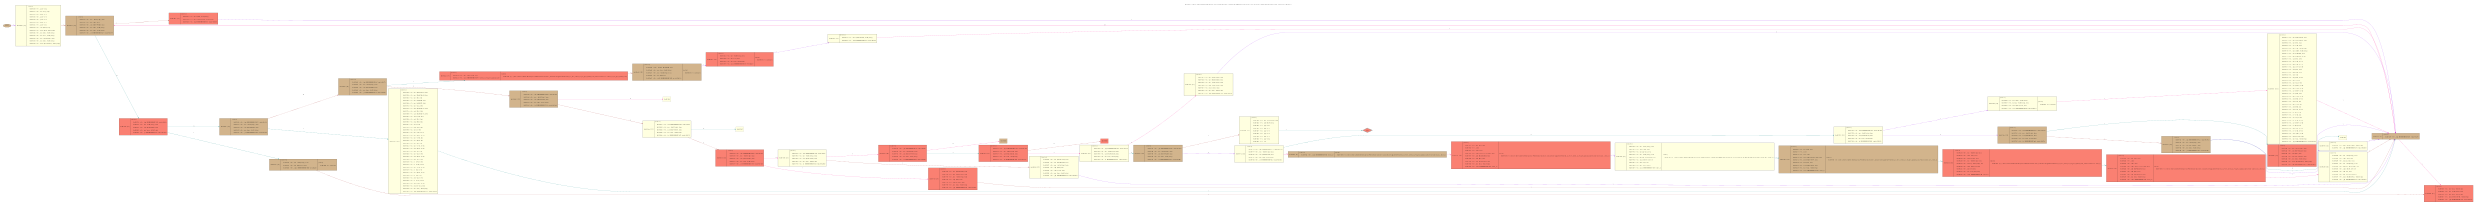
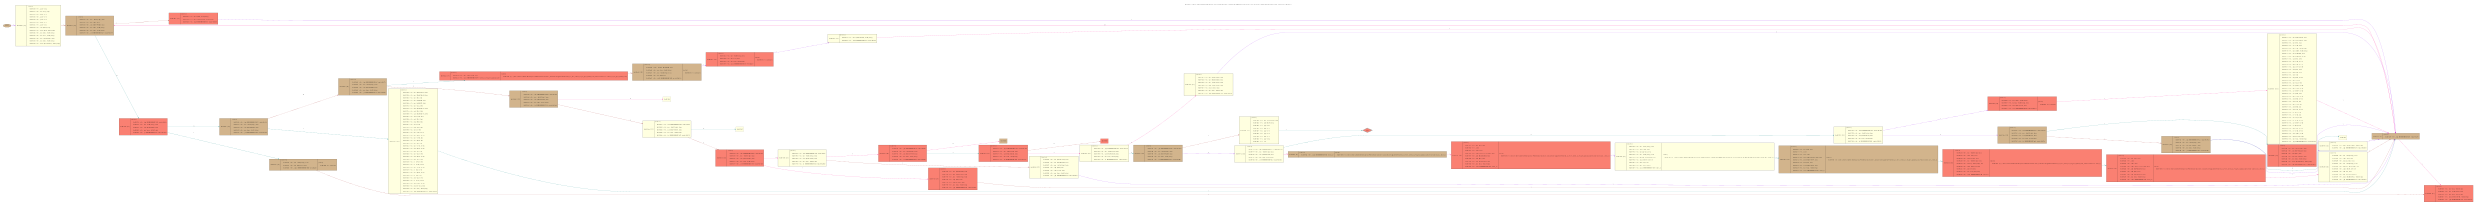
node "0x4018e8 [20]": fillcolor lightyellow -> salmon
